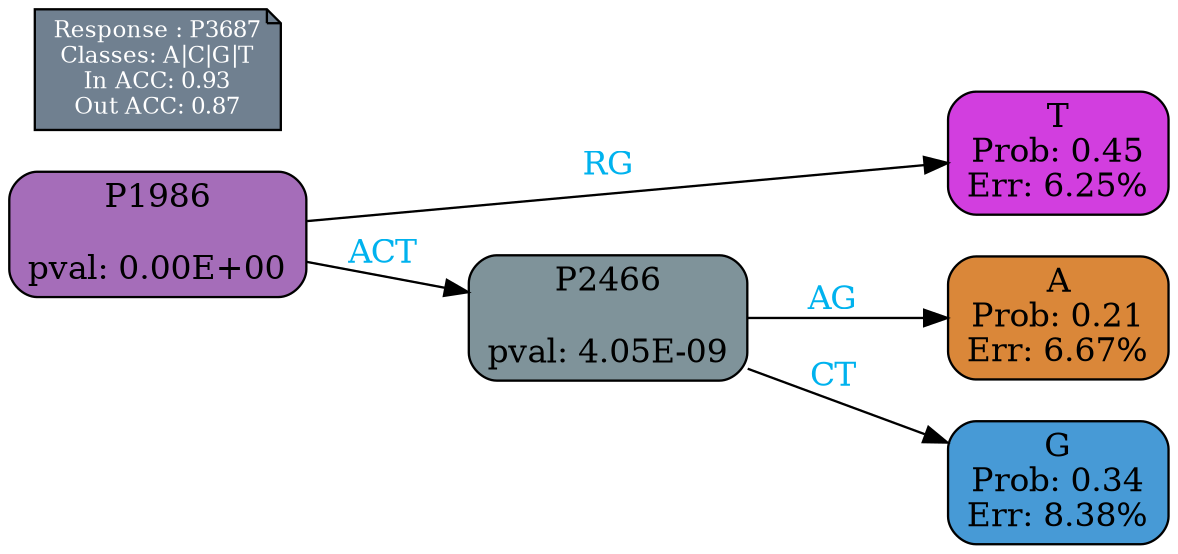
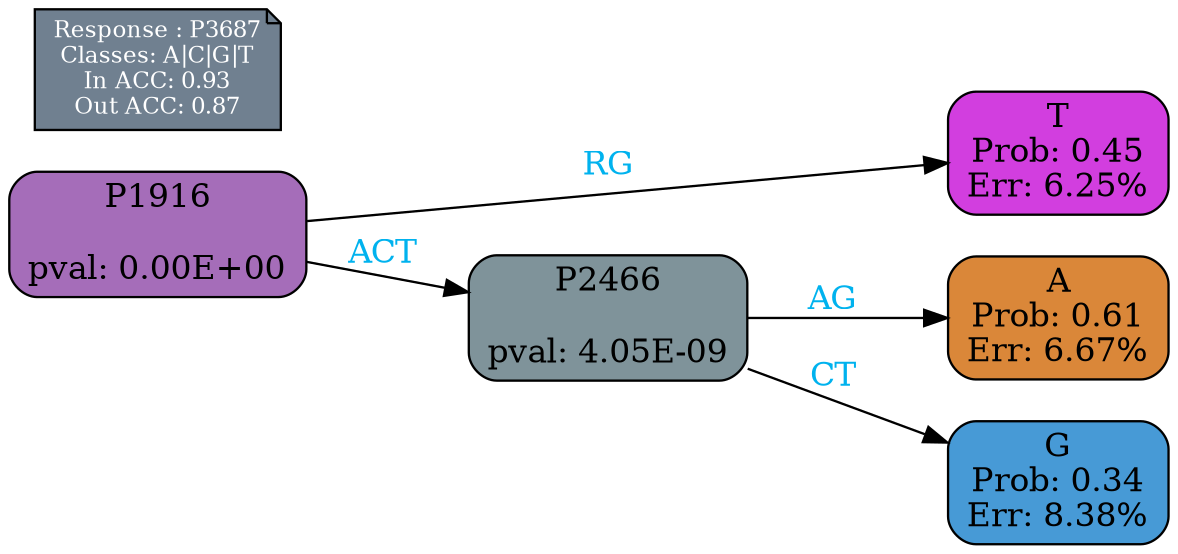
node "P1986 pval: 0.00E+00": label "P1986 pval: 0.00E+00" -> "P1916 pval: 0.00E+00"
node "A Prob: 0.21 Err: 6.67%": label "A Prob: 0.21 Err: 6.67%" -> "A Prob: 0.61 Err: 6.67%"
